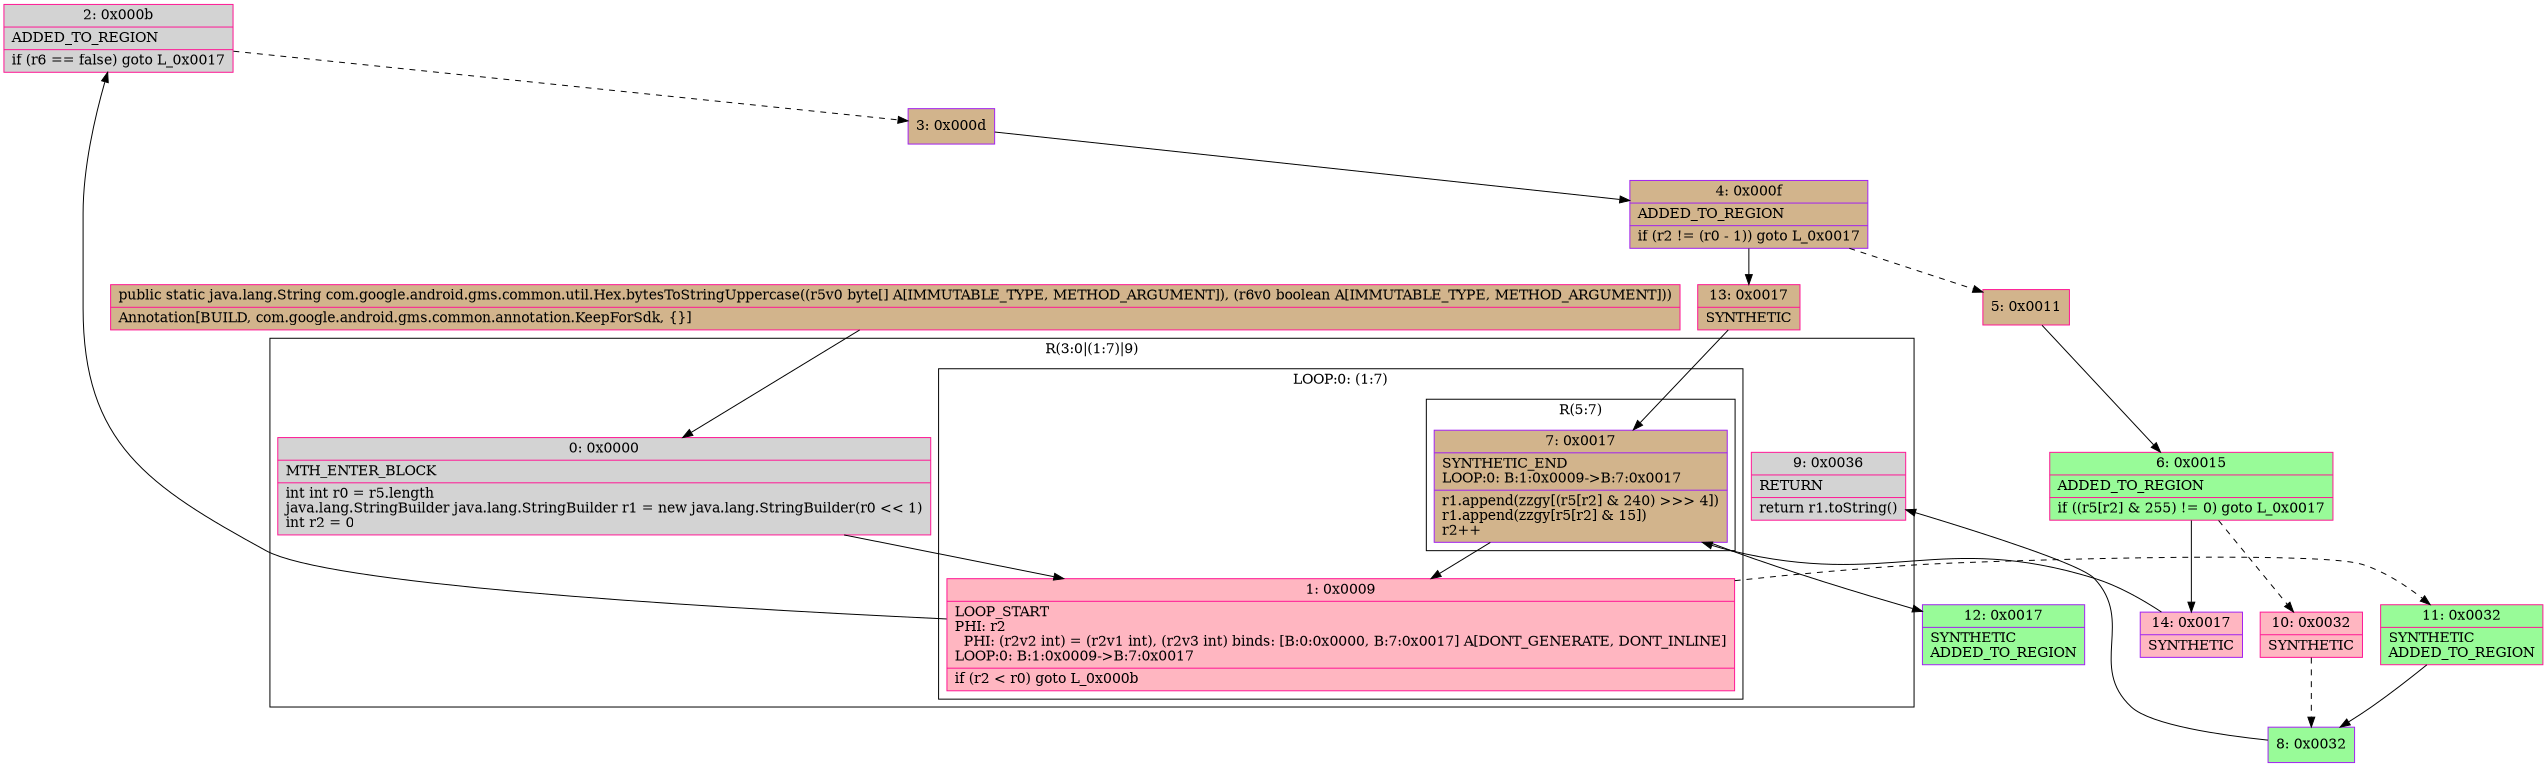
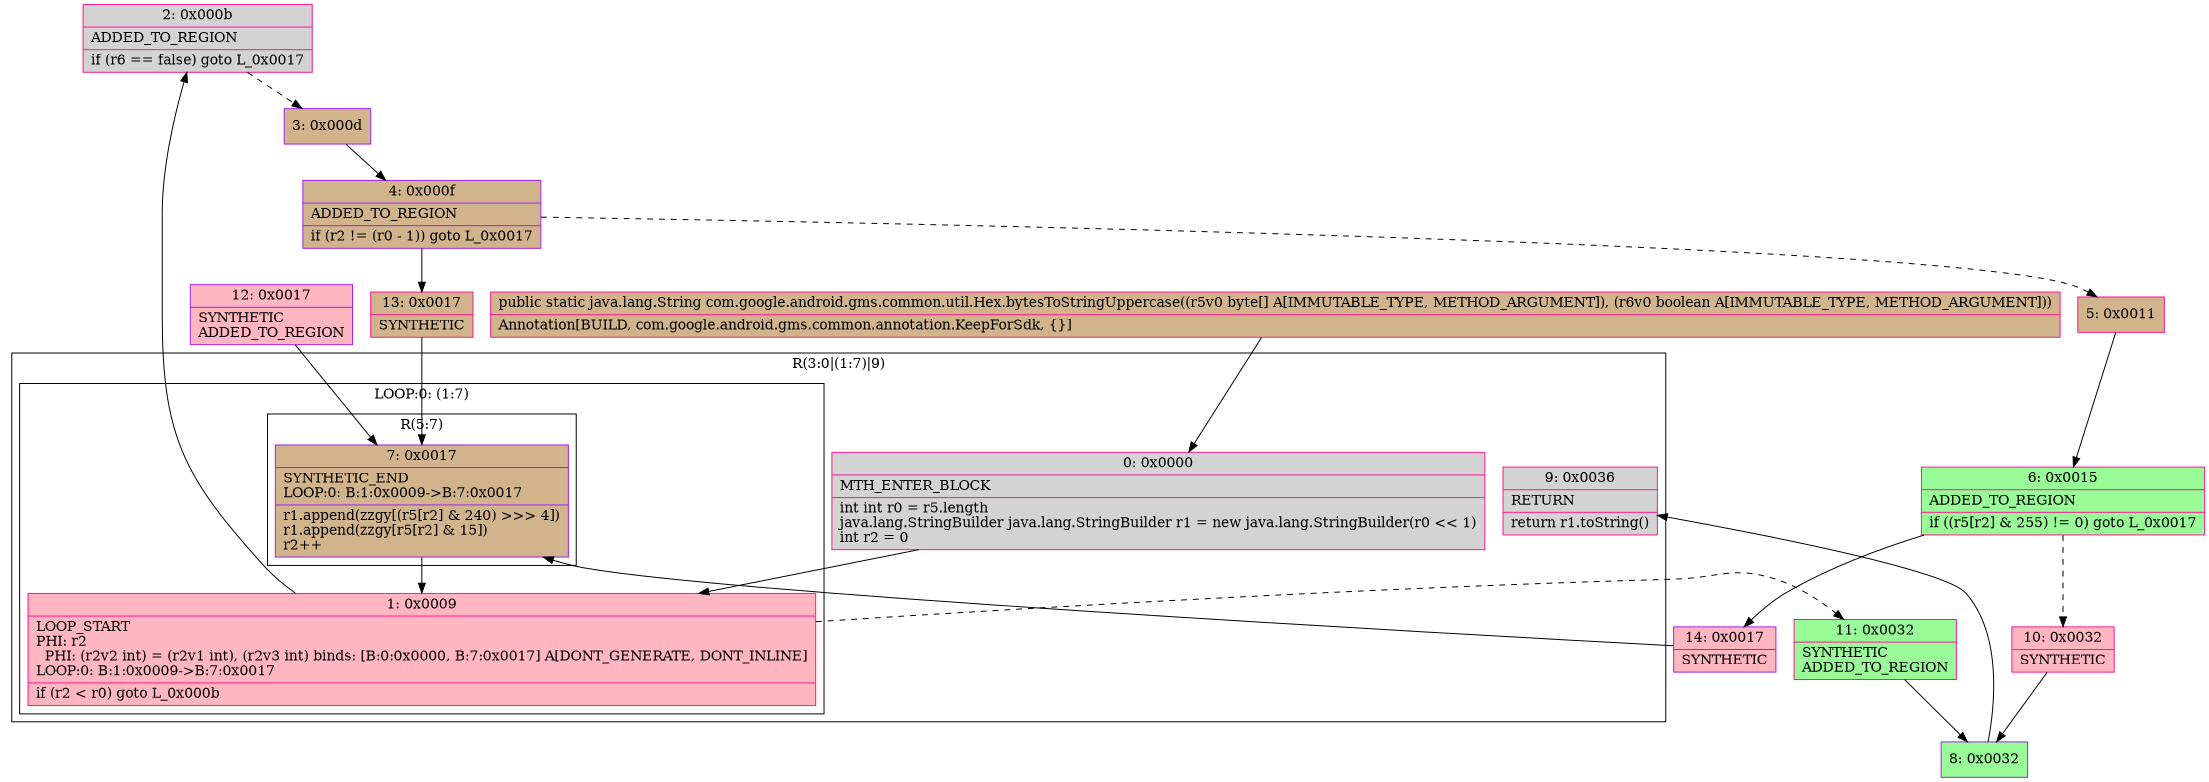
edge "7: 0x0017" -> "12: 0x0017": reversed
node "12: 0x0017": fillcolor palegreen -> lightpink
edge "10: 0x0032" -> "8: 0x0032": style dashed -> solid
